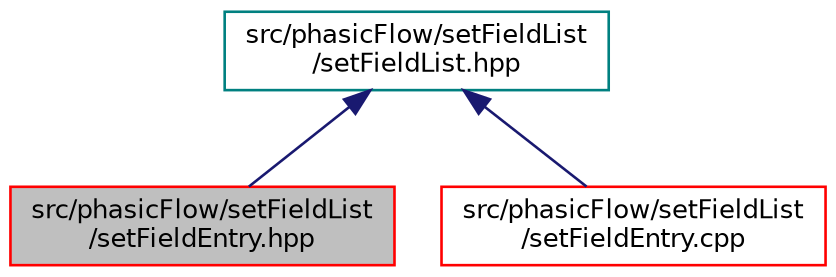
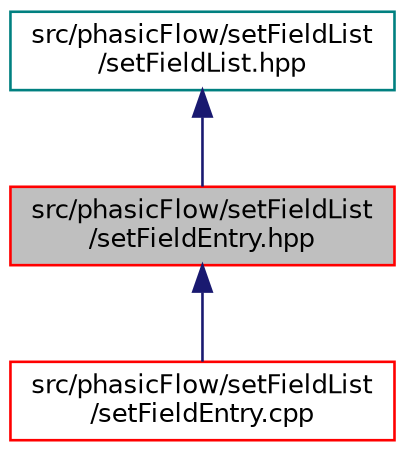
edge "src/phasicFlow/setFieldList /setFieldEntry.cpp" -> "src/phasicFlow/setFieldList /setFieldList.hpp": now "src/phasicFlow/setFieldList /setFieldEntry.cpp" -> "src/phasicFlow/setFieldList /setFieldEntry.hpp"
